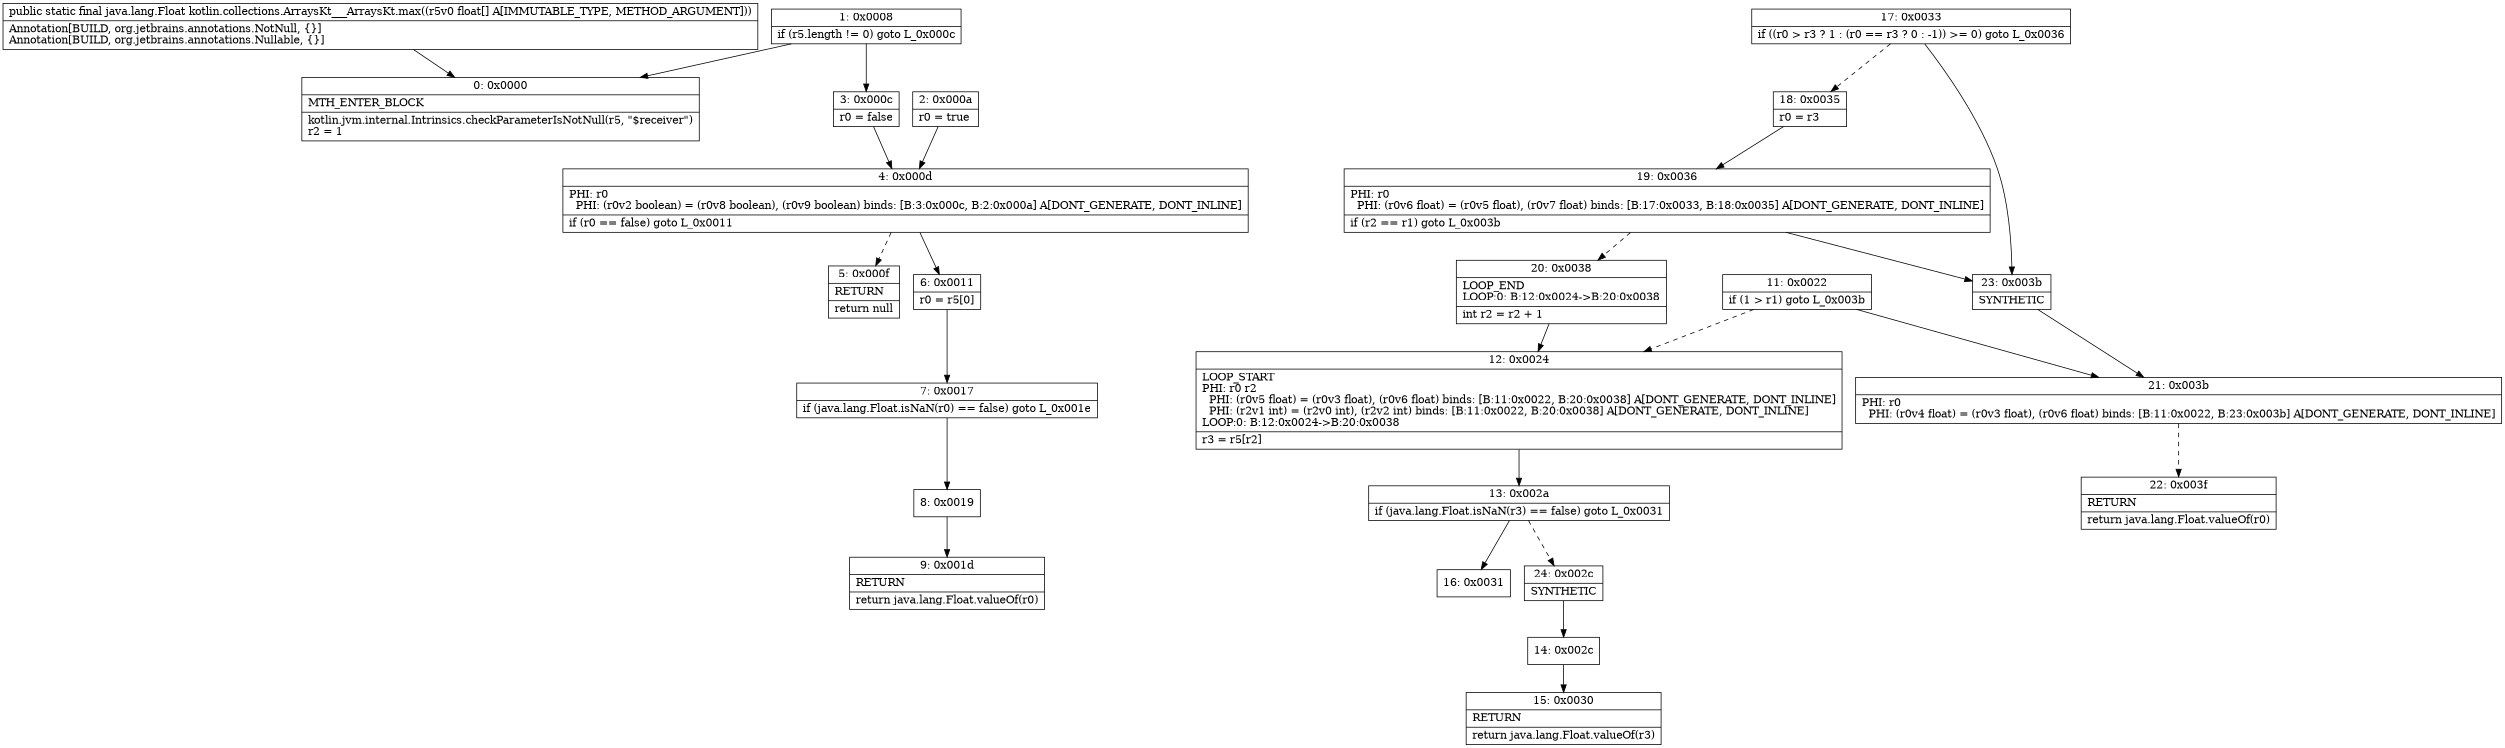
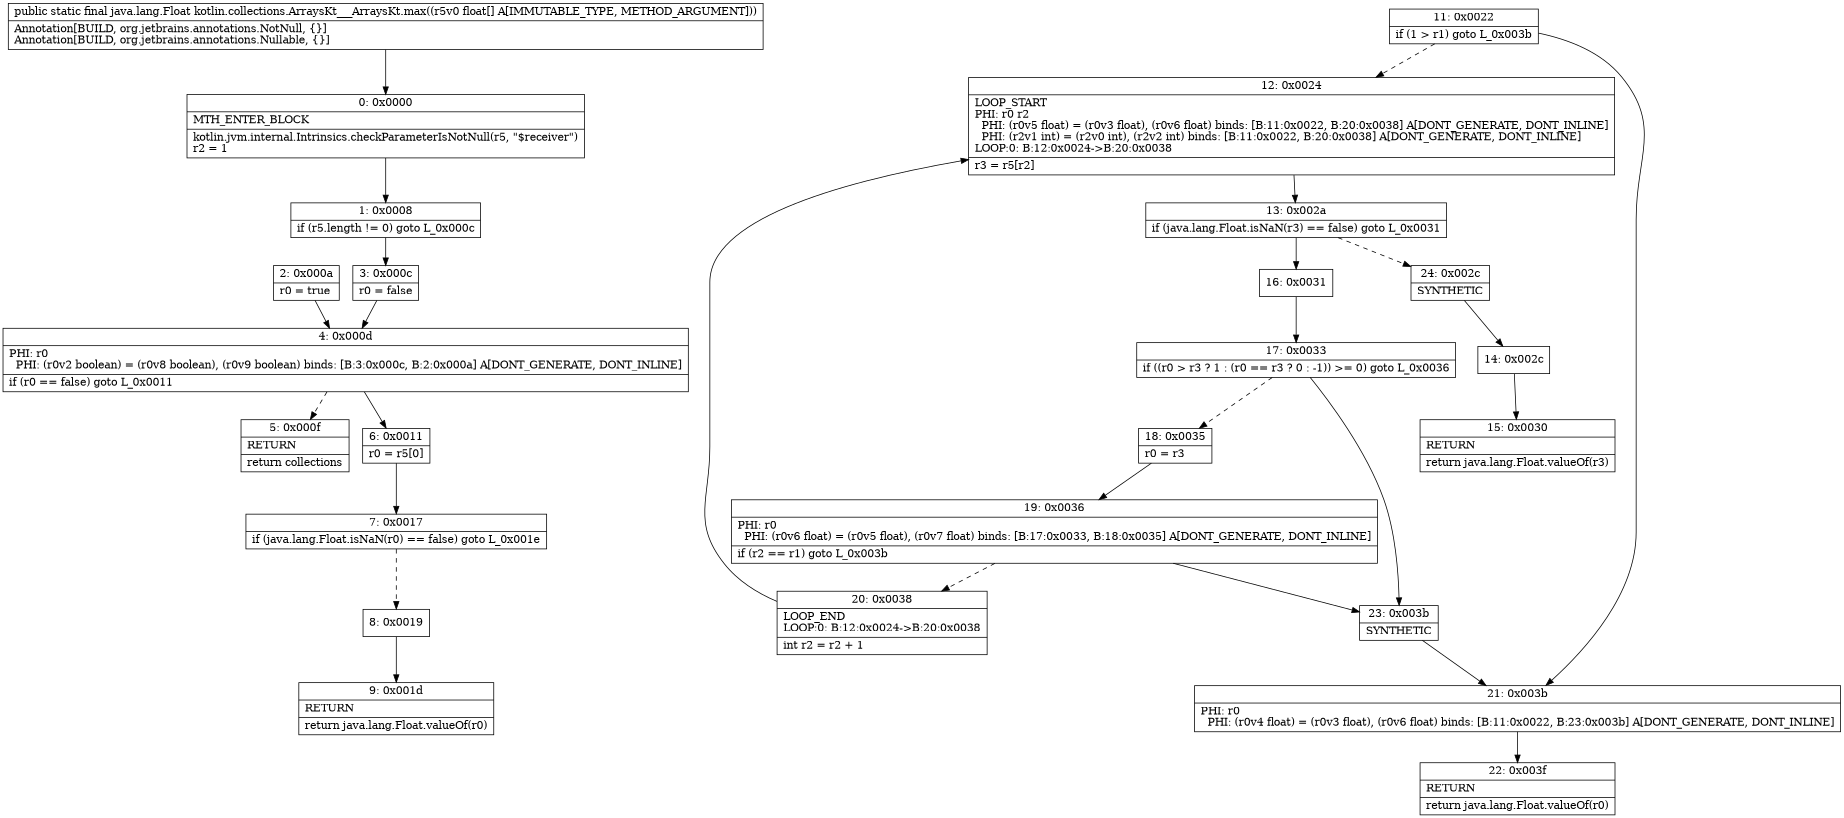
edge "1: 0x0008" -> "0: 0x0000": reversed
node "5: 0x000f": text "return null" -> "return collections"
edge "16: 0x0031" -> "17: 0x0033": added
edge "21: 0x003b" -> "22: 0x003f": style dashed -> solid
edge "7: 0x0017" -> "8: 0x0019": style solid -> dashed
